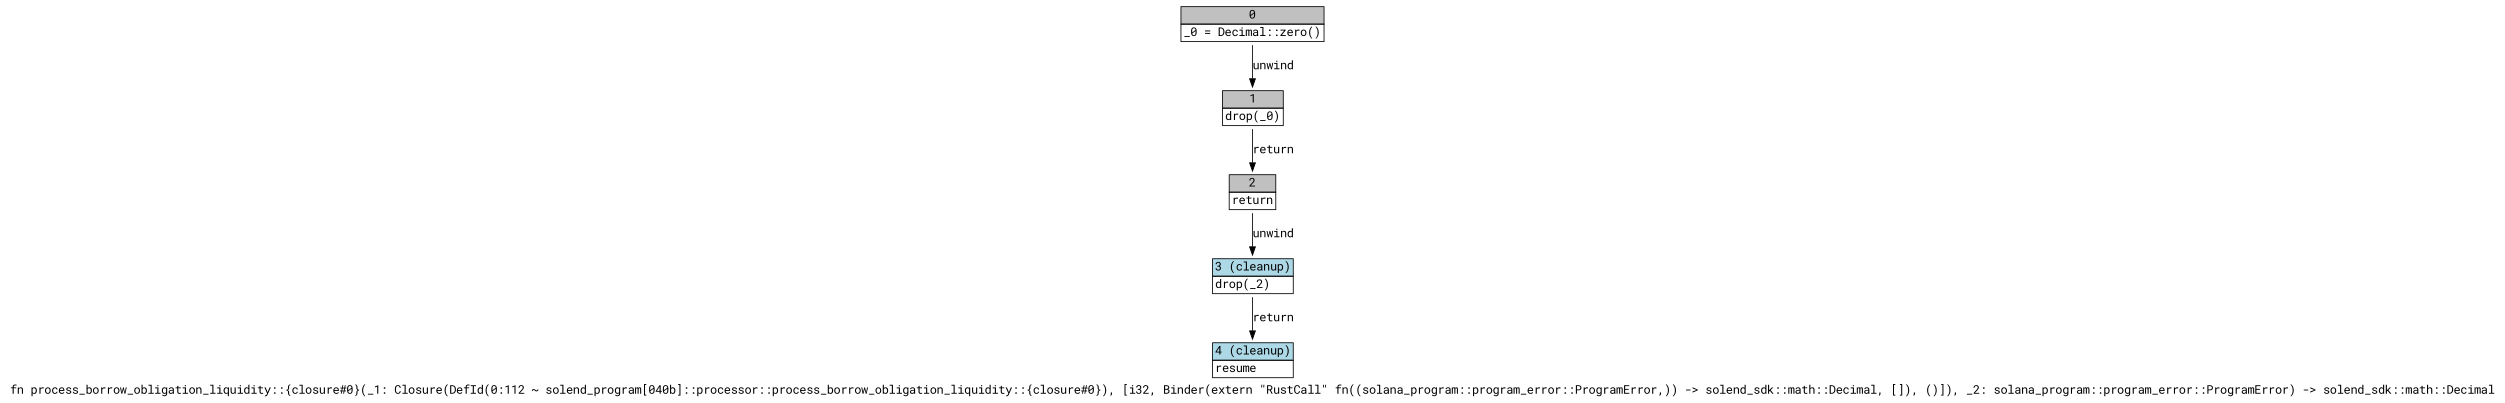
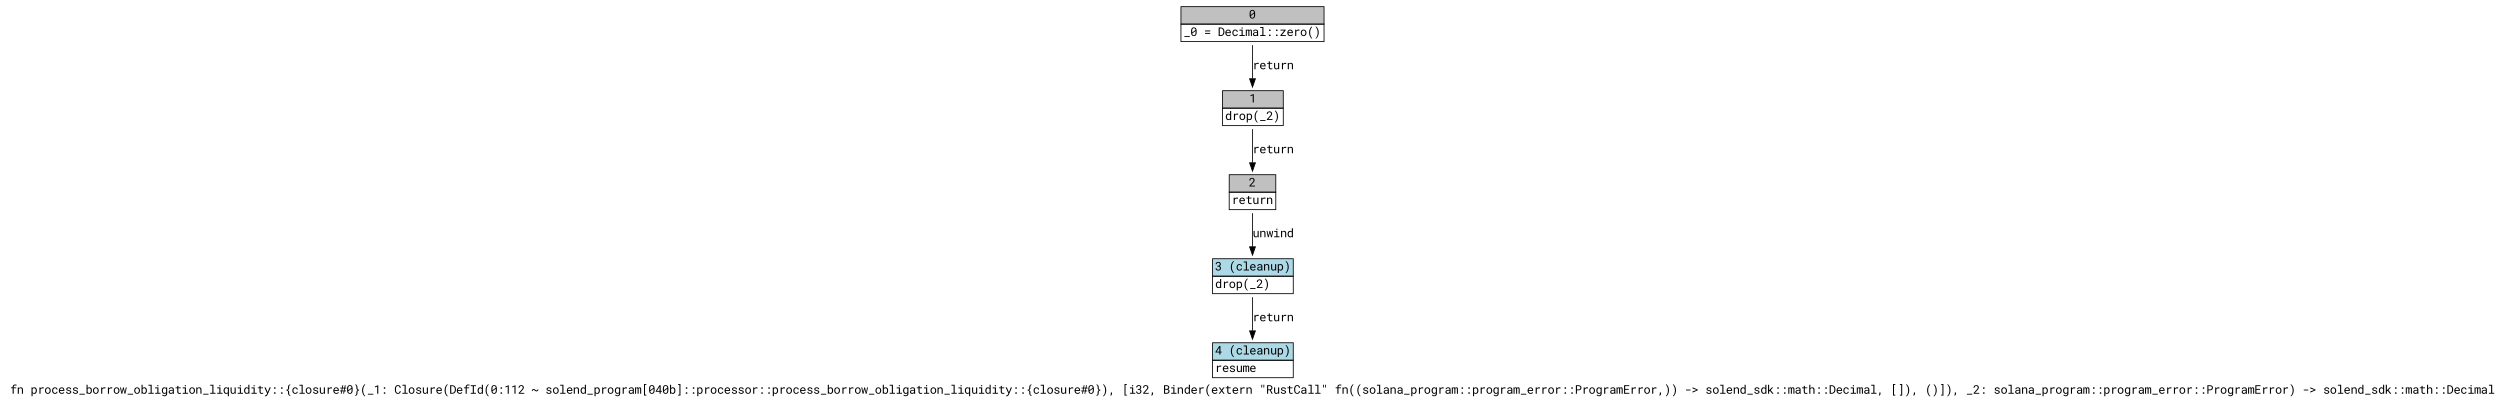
edge "0" -> "1": label "unwind" -> "return"
node "1": text "drop(_0)" -> "drop(_2)"
